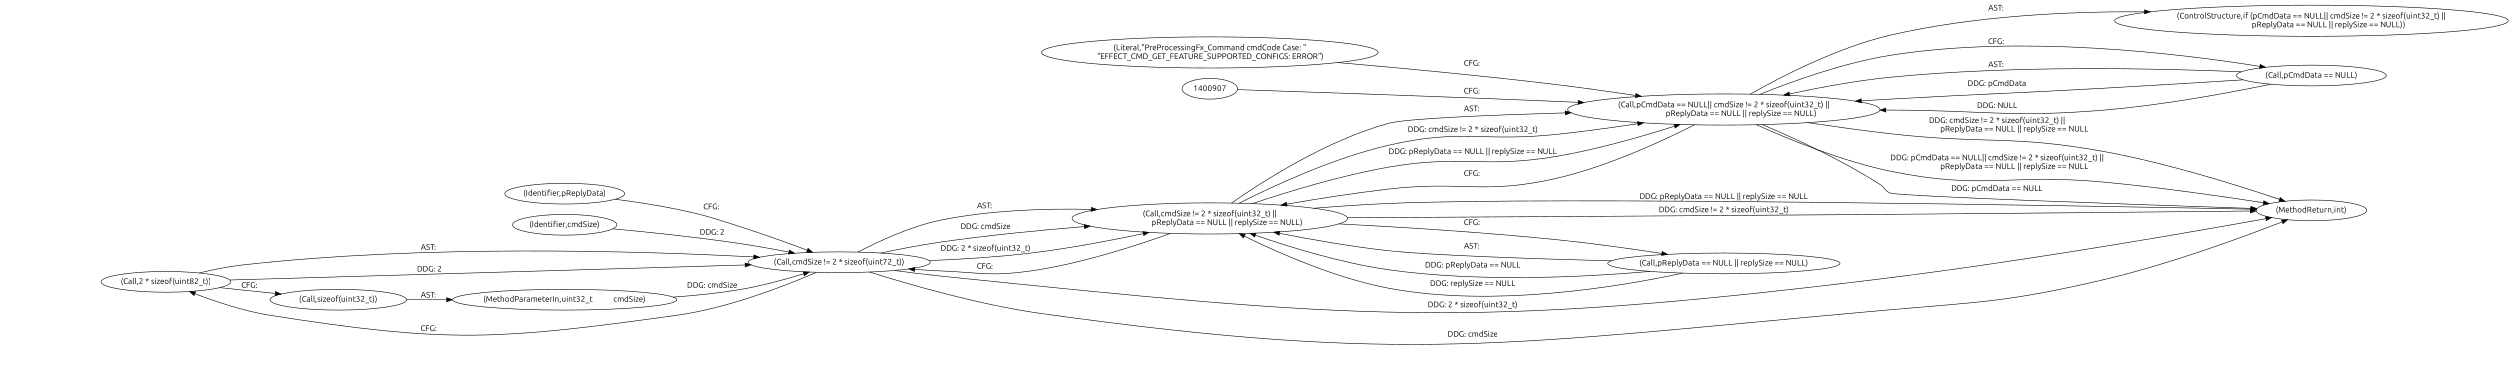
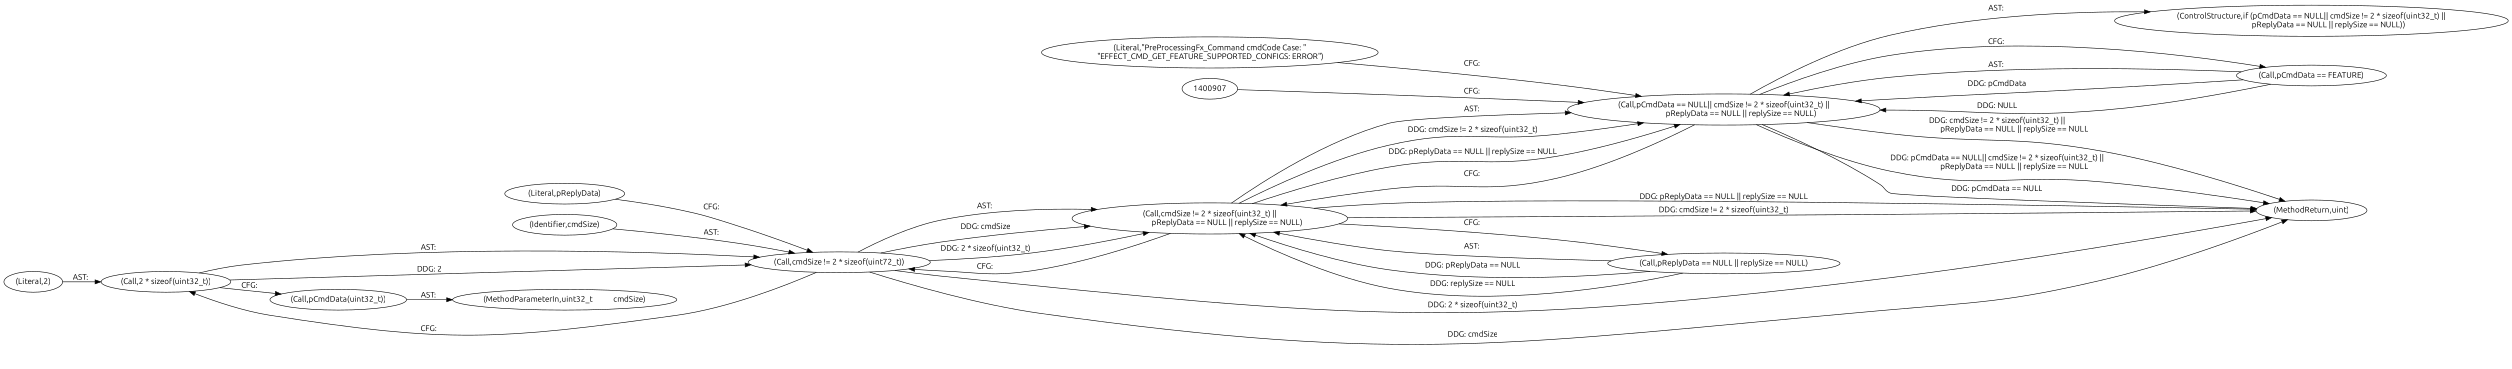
node "(Call,pCmdData == NULL)": label "(Call,pCmdData == NULL)" -> "(Call,pCmdData == FEATURE)"
node "(Identifier,pReplyData)": label "(Identifier,pReplyData)" -> "(Literal,pReplyData)"
node "(MethodReturn,int)": label "(MethodReturn,int)" -> "(MethodReturn,uint)"
edge "(Identifier,cmdSize)" -> "(Call,cmdSize != 2 * sizeof(uint72_t))": label "DDG: 2" -> "AST: "
node "(Literal,2)": added
node "(Call,2 * sizeof(uint82_t))": label "(Call,2 * sizeof(uint82_t))" -> "(Call,2 * sizeof(uint32_t))"
edge "(MethodParameterIn,uint32_t            cmdSize)" -> "(Call,cmdSize != 2 * sizeof(uint72_t))": removed, label "DDG: cmdSize"
node "(Call,sizeof(uint32_t))": label "(Call,sizeof(uint32_t))" -> "(Call,pCmdData(uint32_t))"
